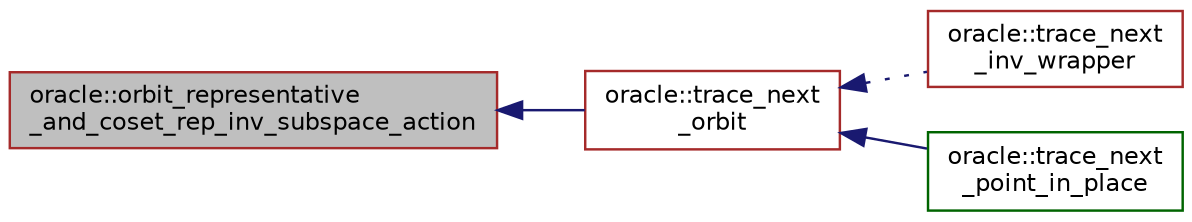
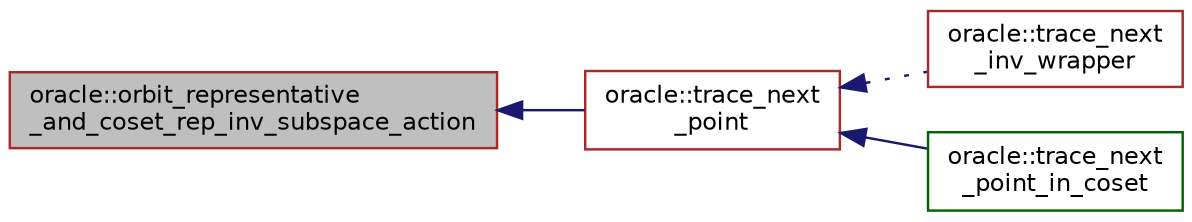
node "oracle::trace_next _orbit": label "oracle::trace_next _orbit" -> "oracle::trace_next _point"
node "oracle::trace_next _point_in_place": label "oracle::trace_next _point_in_place" -> "oracle::trace_next _point_in_coset"
